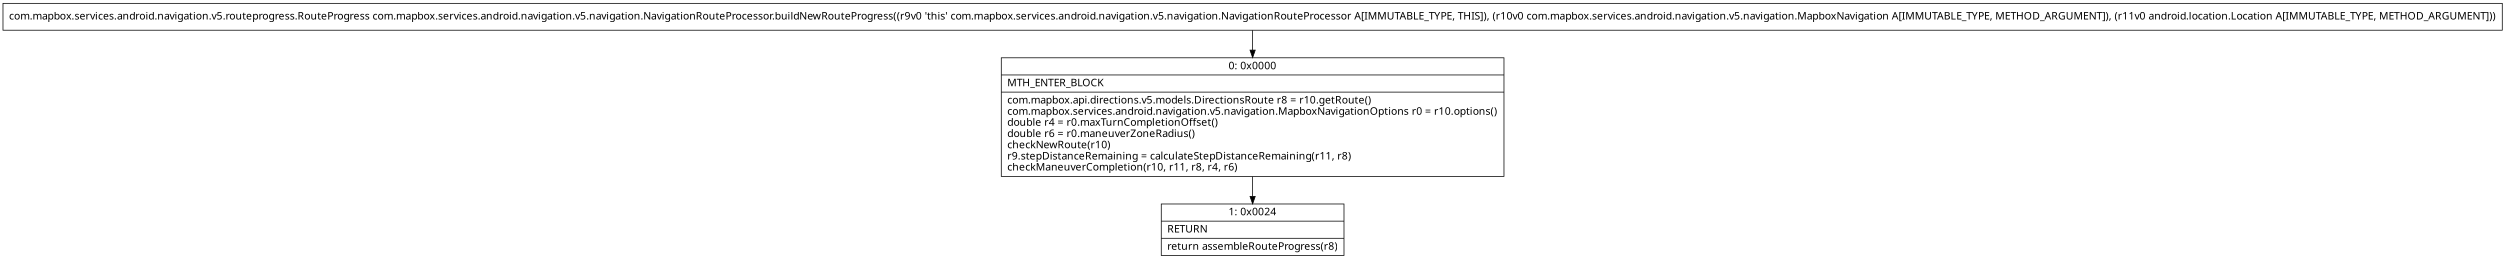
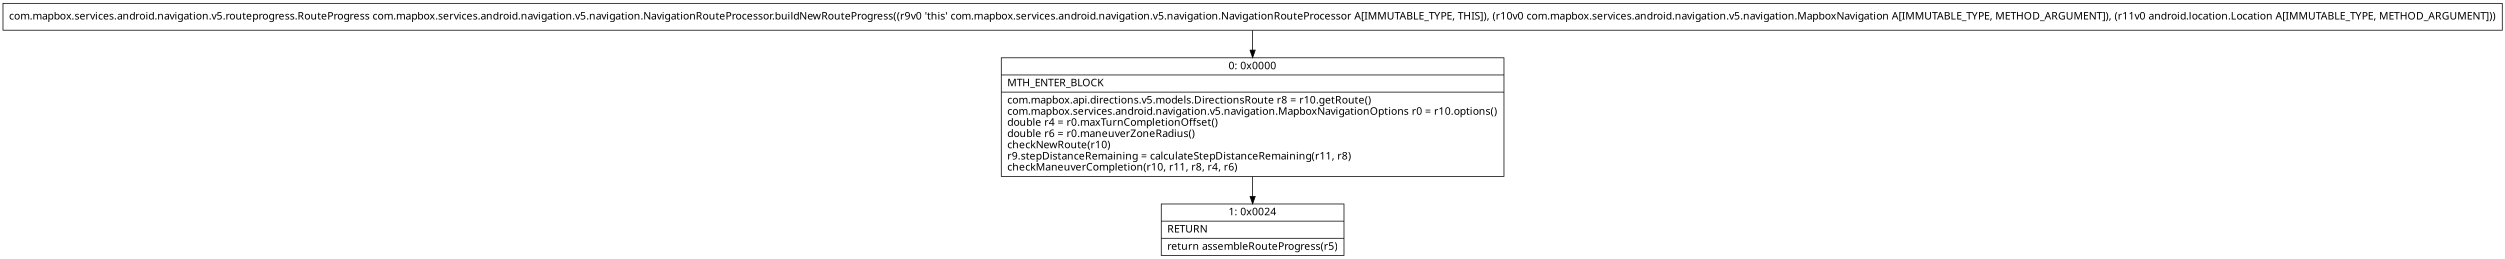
node "1: 0x0024": text "return assembleRouteProgress(r8)" -> "return assembleRouteProgress(r5)"
